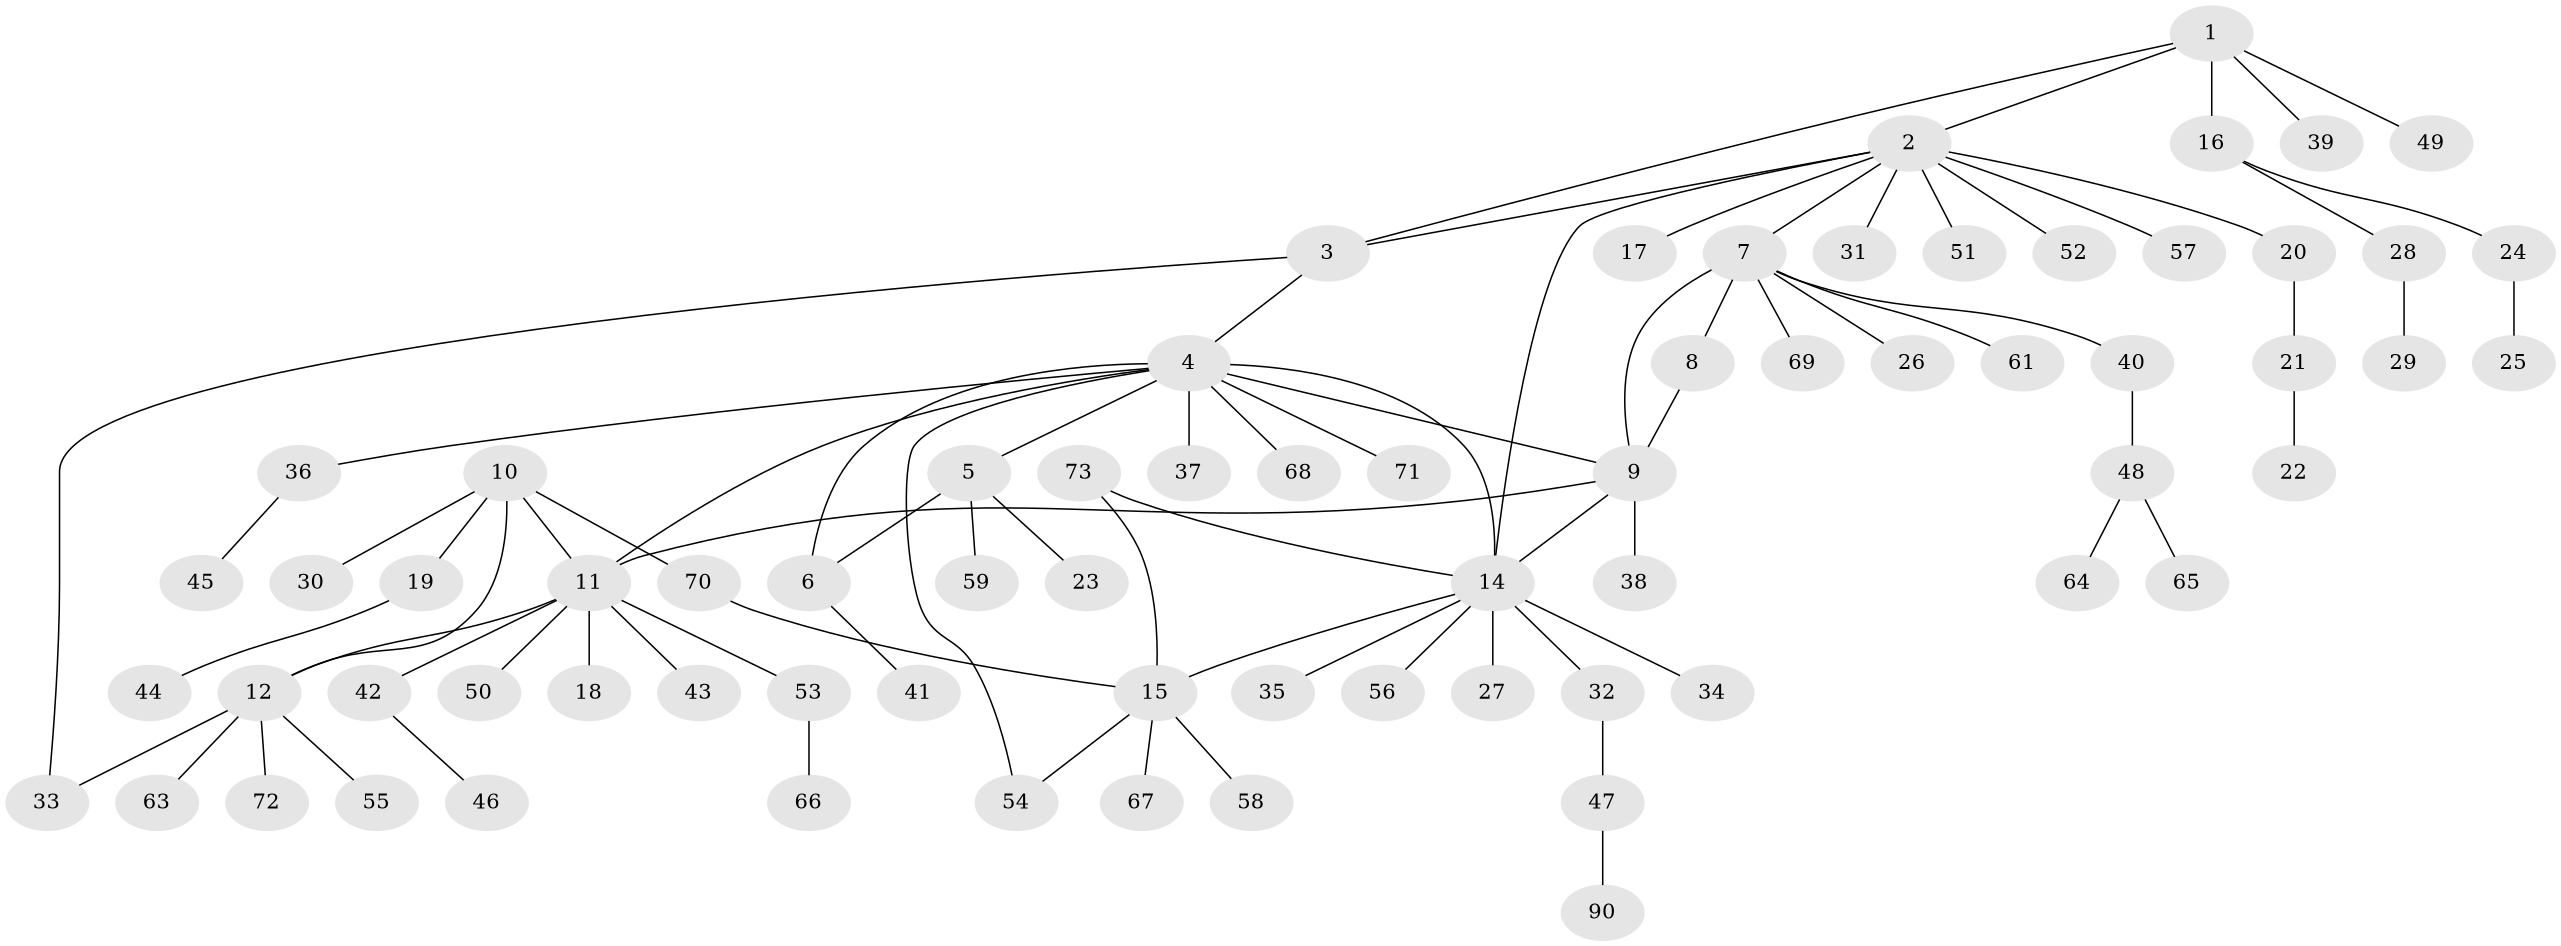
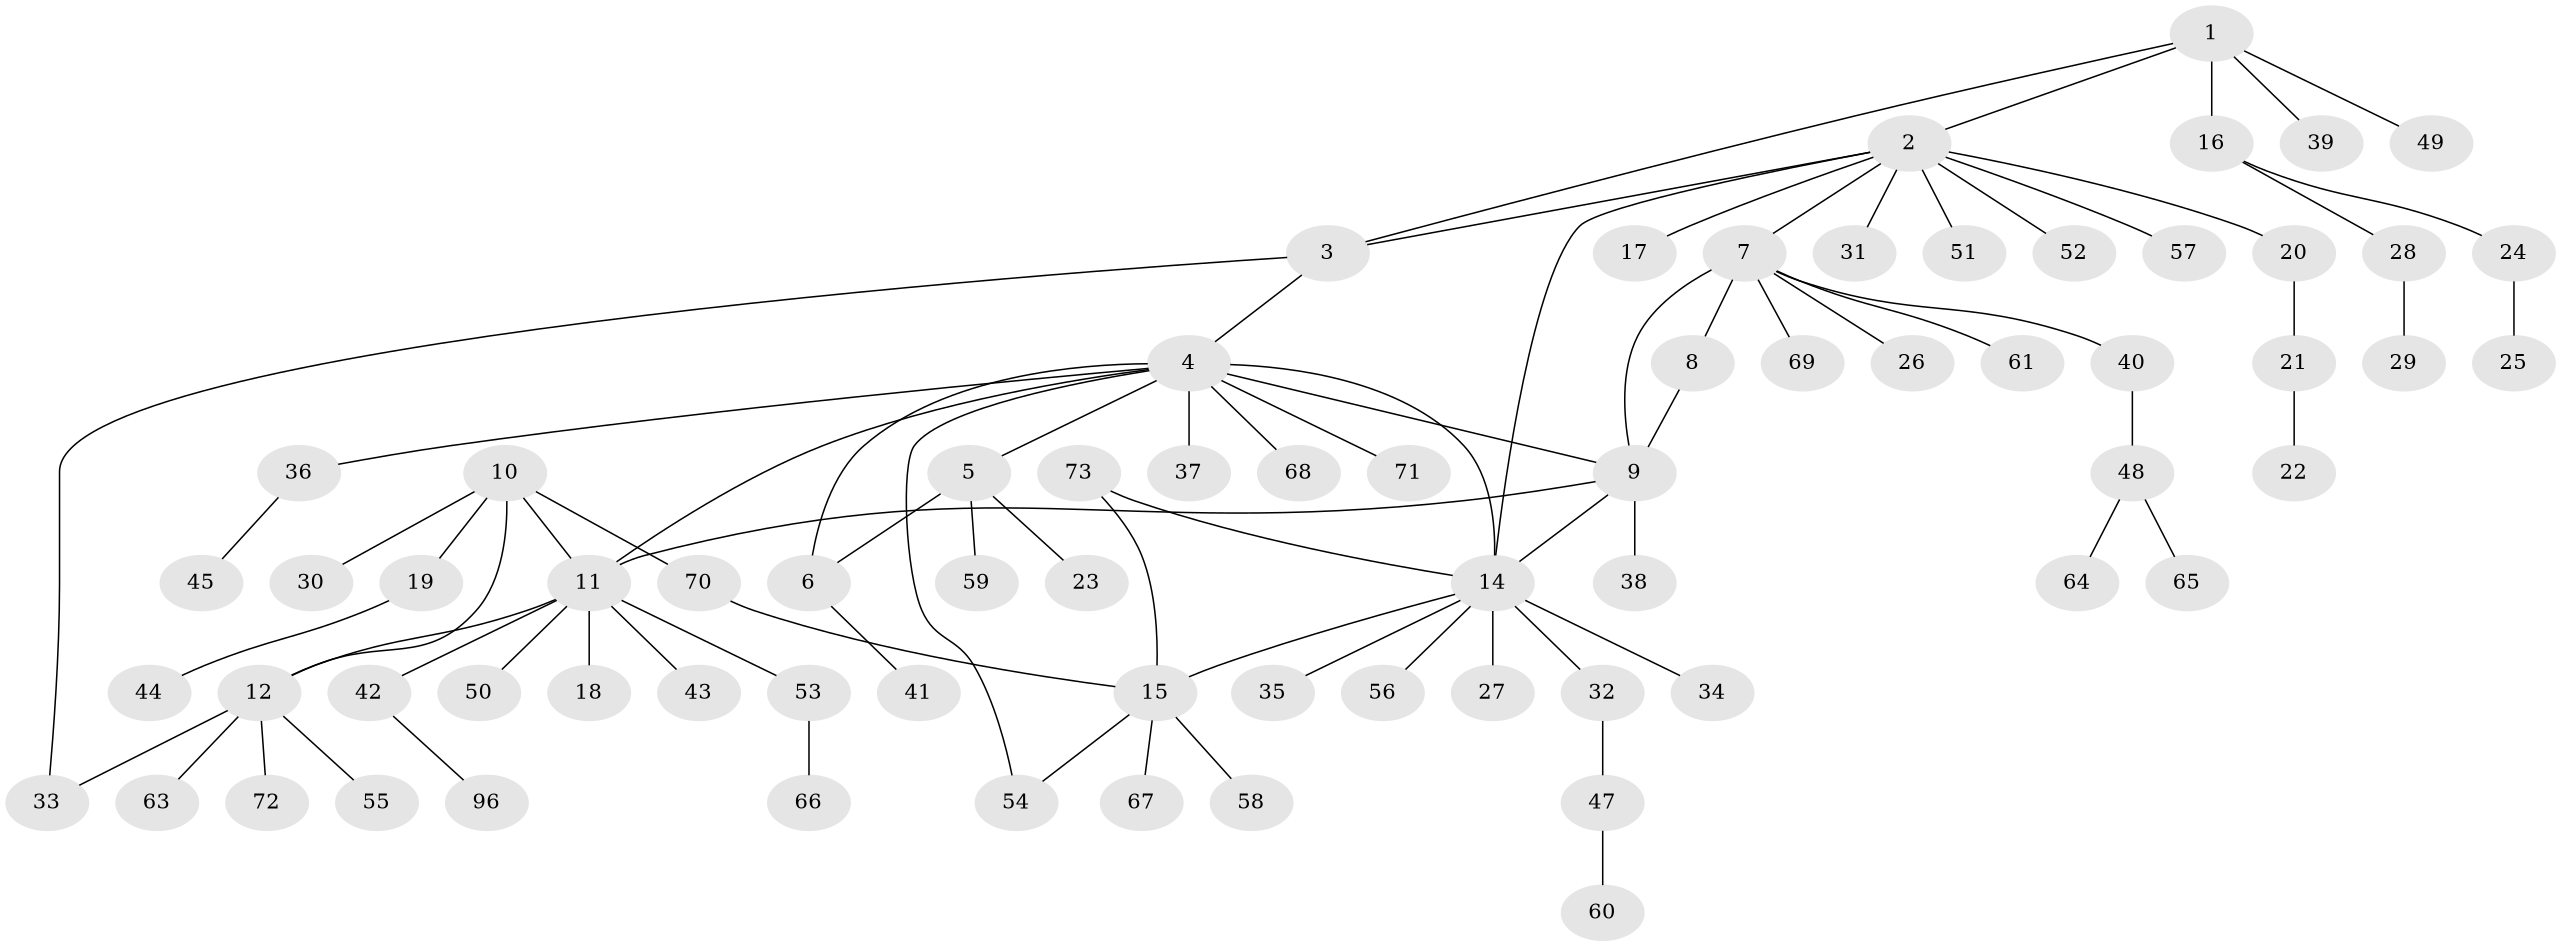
node "46": label "46" -> "96"
node "90": label "90" -> "60"
